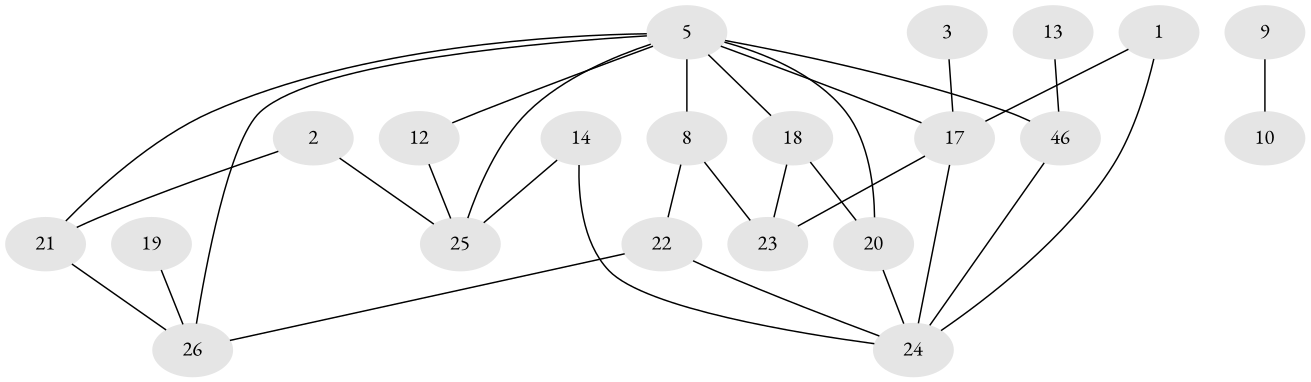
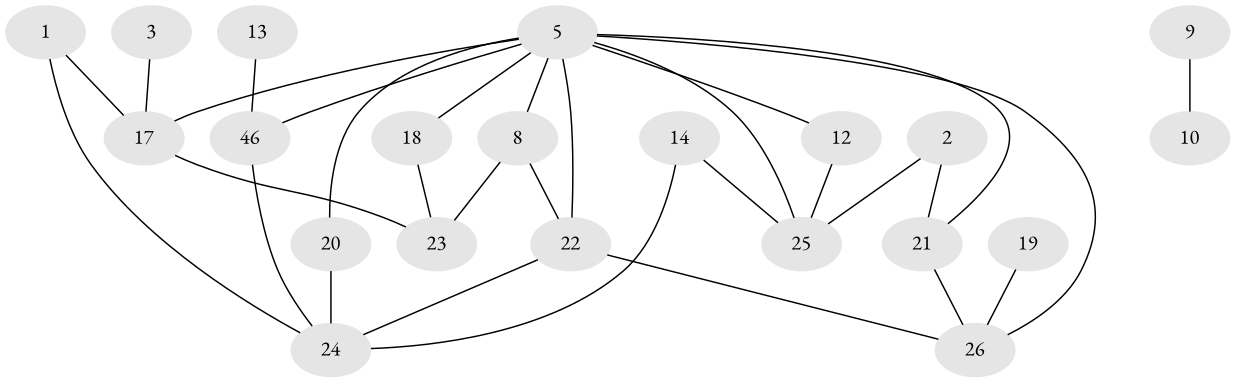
edge "5" -- "22": added
edge "18" -- "20": removed
edge "17" -- "24": removed
